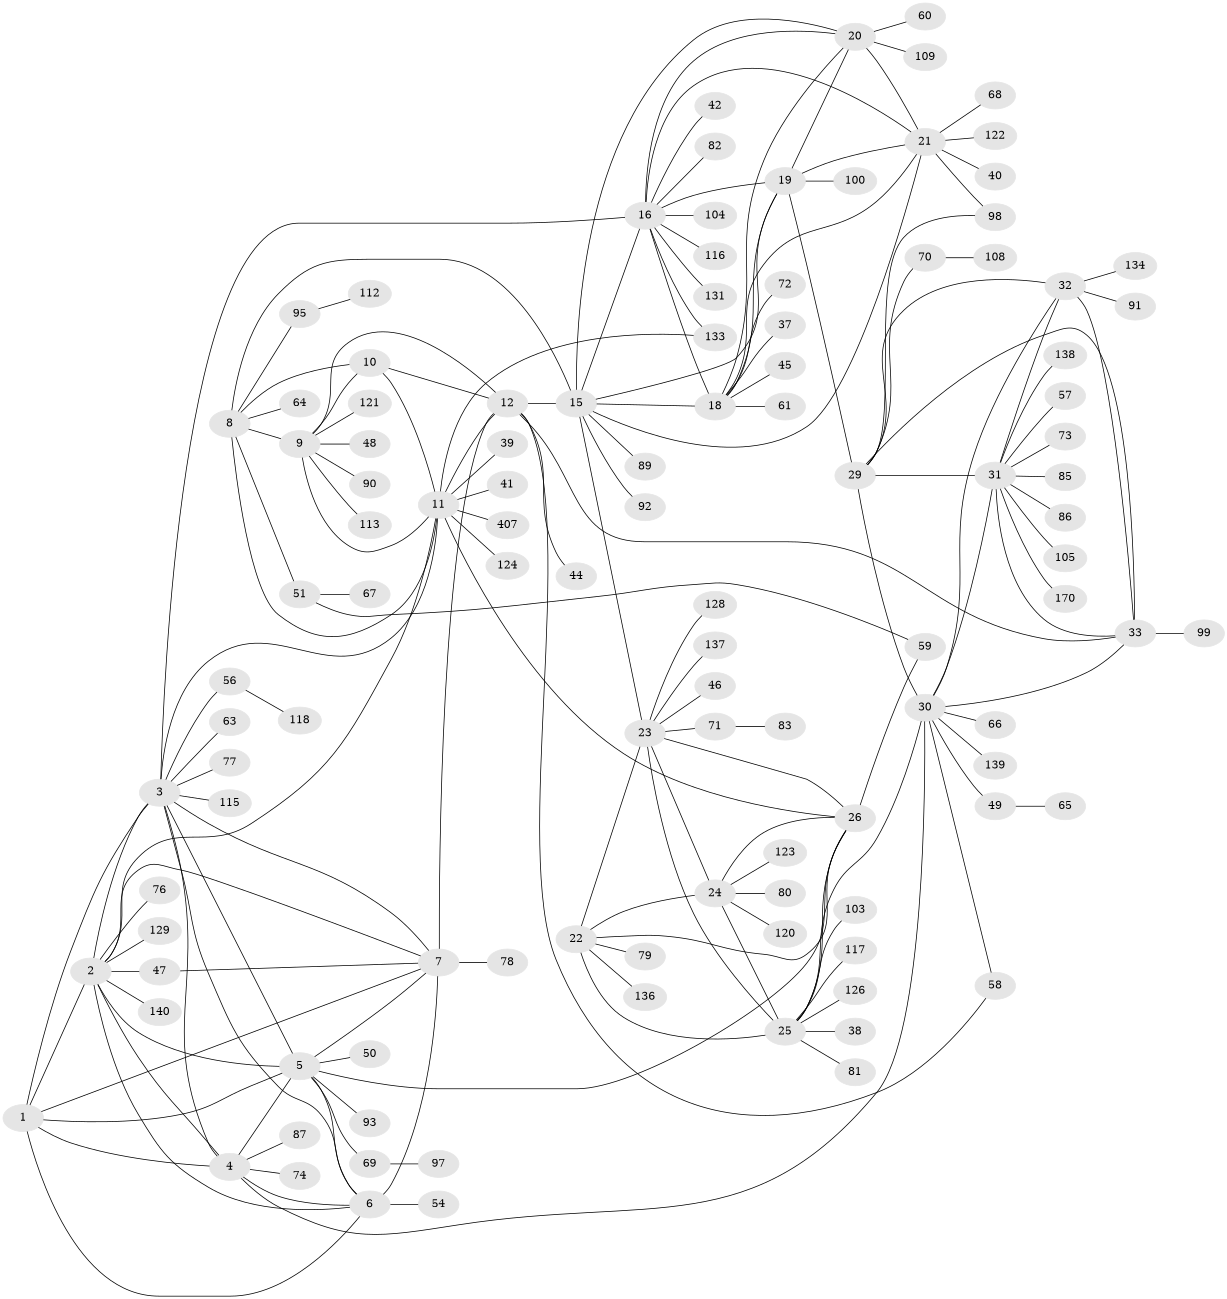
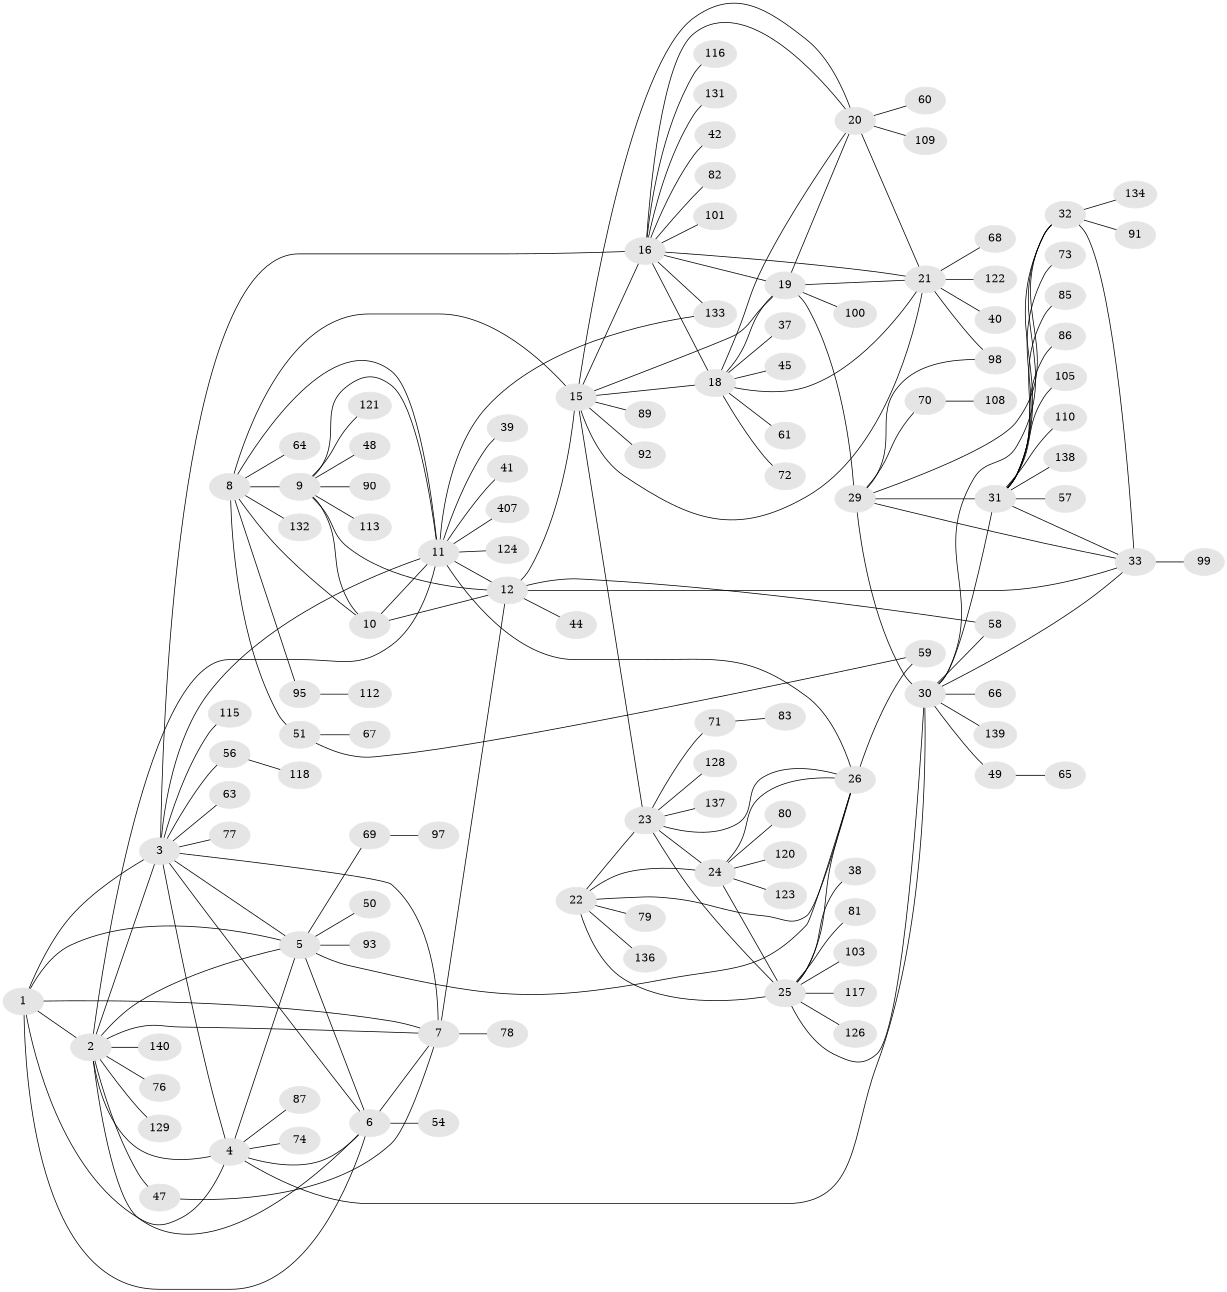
node "104": label "104" -> "101"
node "132": added
node "170": label "170" -> "110"
node "46": removed
edge "7" -- "5": removed
